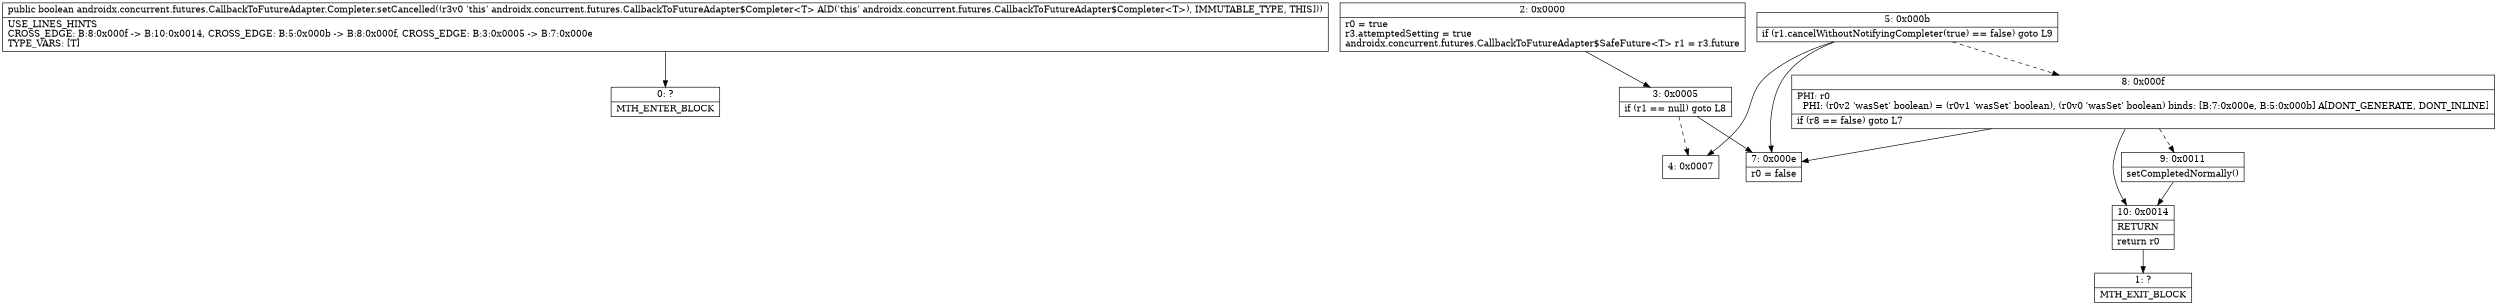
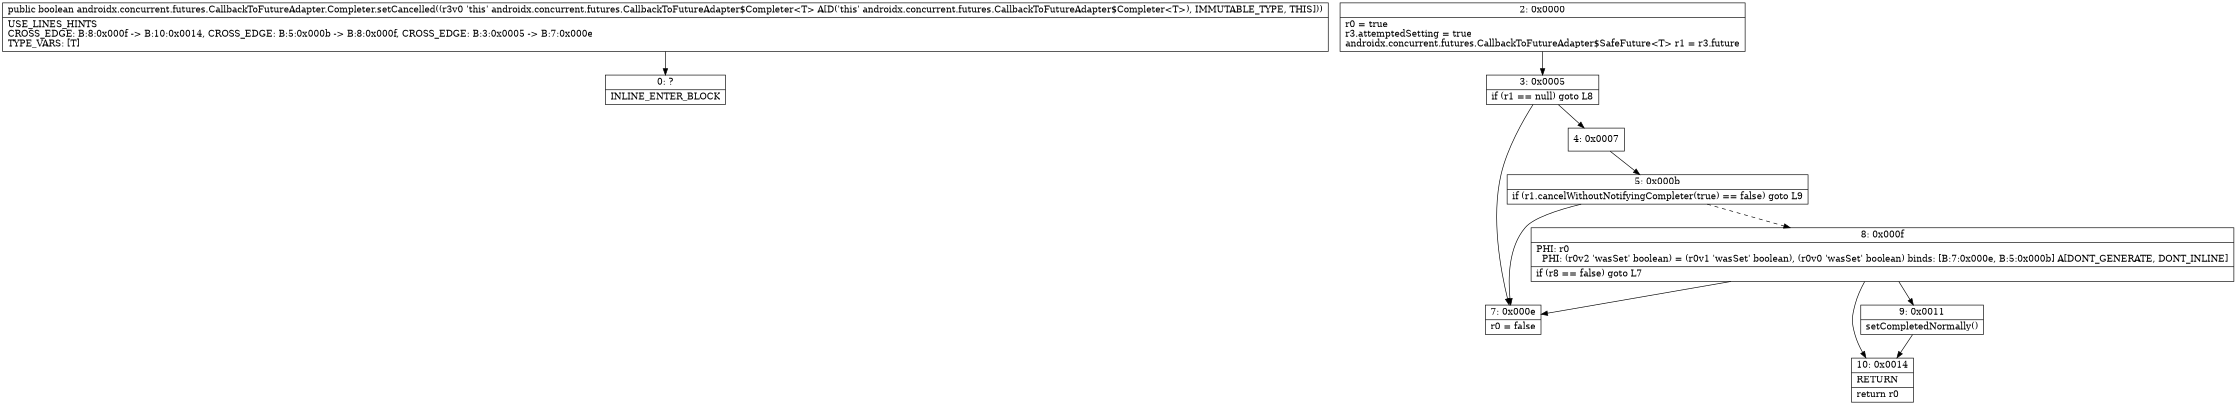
edge "5: 0x000b" -> "4: 0x0007": reversed
node "0: ?": text "MTH_ENTER_BLOCK" -> "INLINE_ENTER_BLOCK"
edge "3: 0x0005" -> "4: 0x0007": style dashed -> solid
edge "8: 0x000f" -> "9: 0x0011": style dashed -> solid
node "1: ?": removed
